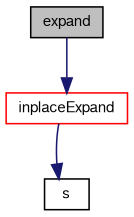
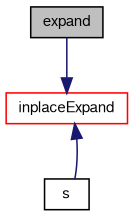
edge "inplaceExpand" -> "s": reversed
